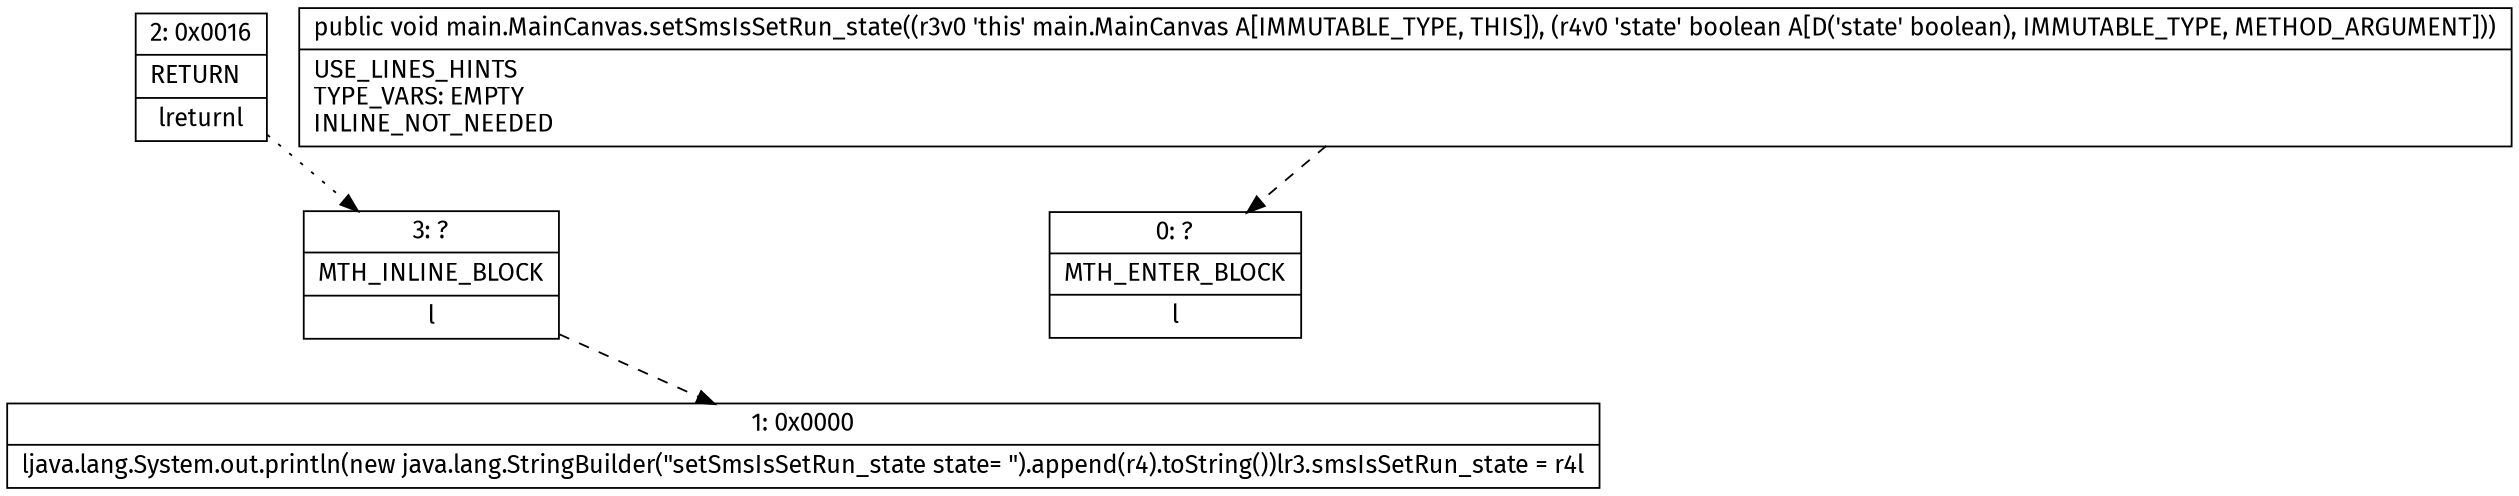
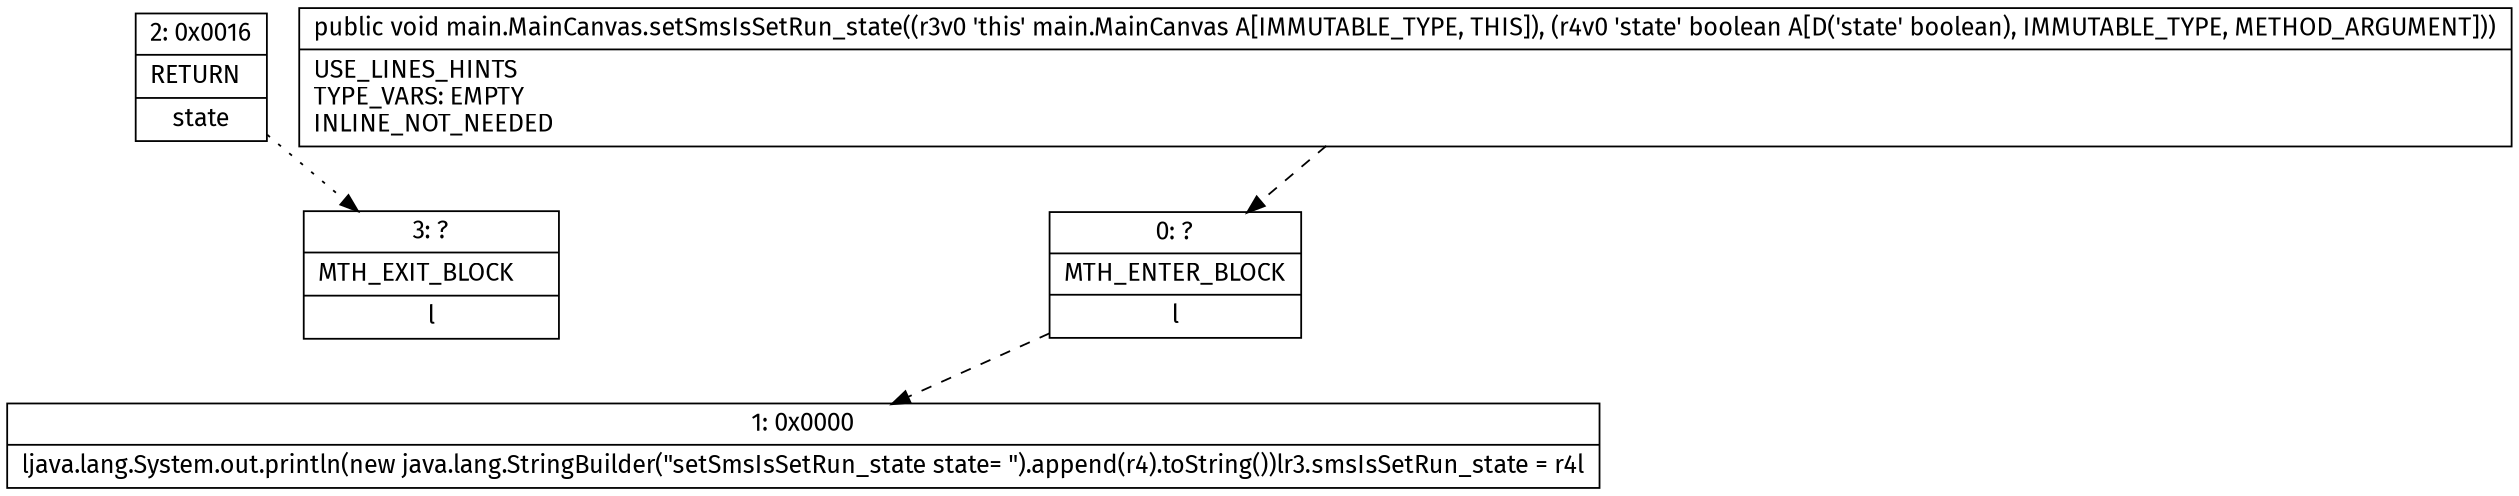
node "2: 0x0016": text "lreturnl" -> "state"
node "3: ?": text "MTH_INLINE_BLOCK" -> "MTH_EXIT_BLOCK"
edge "3: ?" -> "1: 0x0000": now "0: ?" -> "1: 0x0000"
